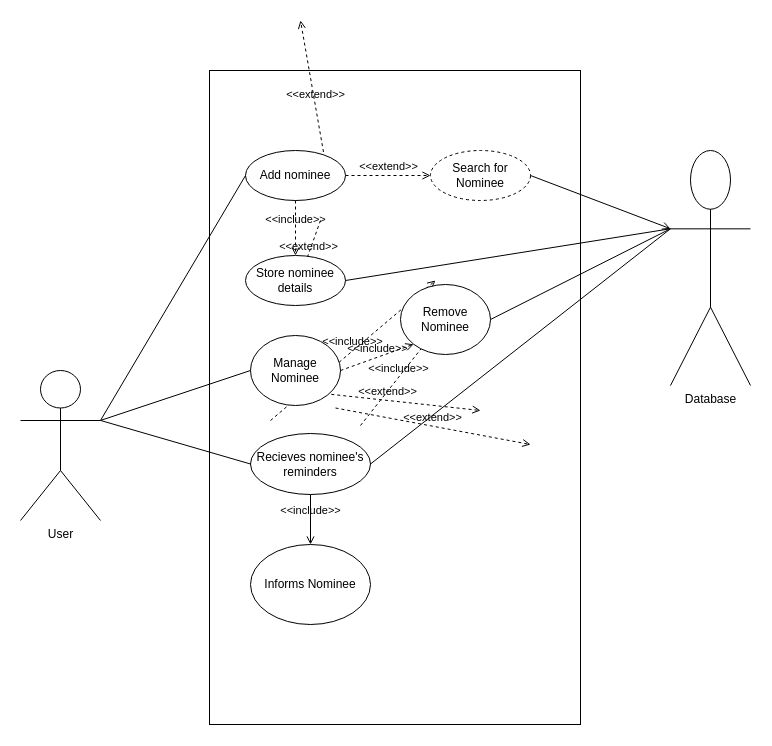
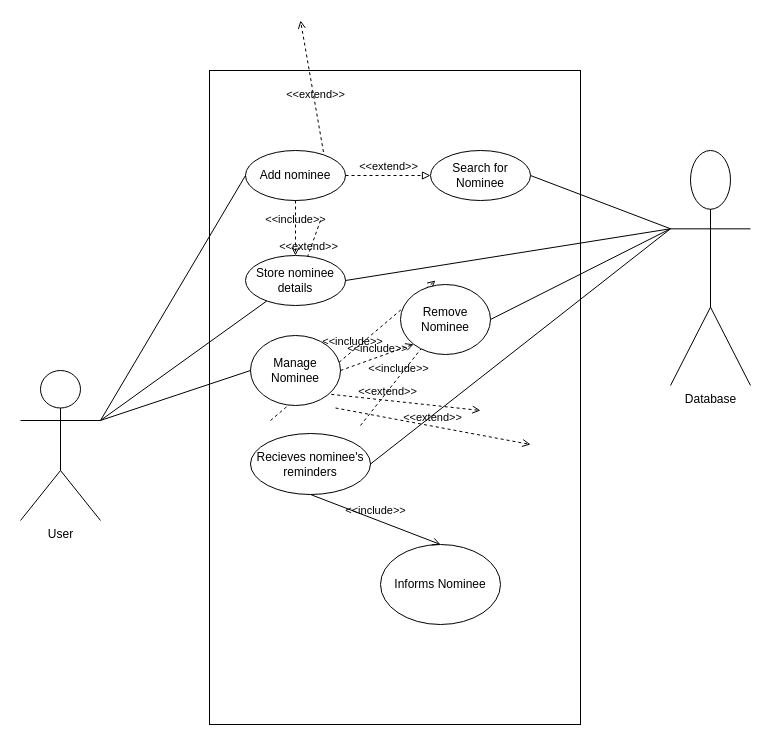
edge "Add nominee" -> "Search for Nominee": arrowhead open -> block
node "Search for Nominee": style dashed -> solid
edge "Search for Nominee" -> "Database": arrowhead open -> none
edge "User" -- "Recieves nominee's reminders": now "User" -- "Store nominee details"
node "Informs Nominee": moved (311, 585) -> (441, 585)
